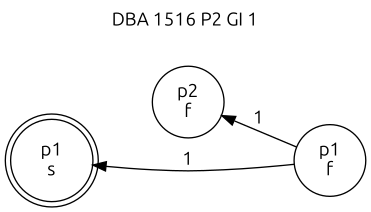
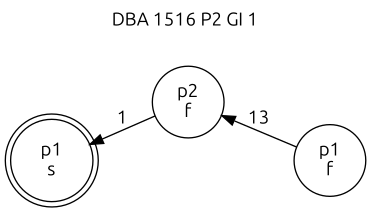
edge "p1 f" -> "p2 f": label "1" -> "13"
edge "p1 f" -> "p1 s": now "p2 f" -> "p1 s"
